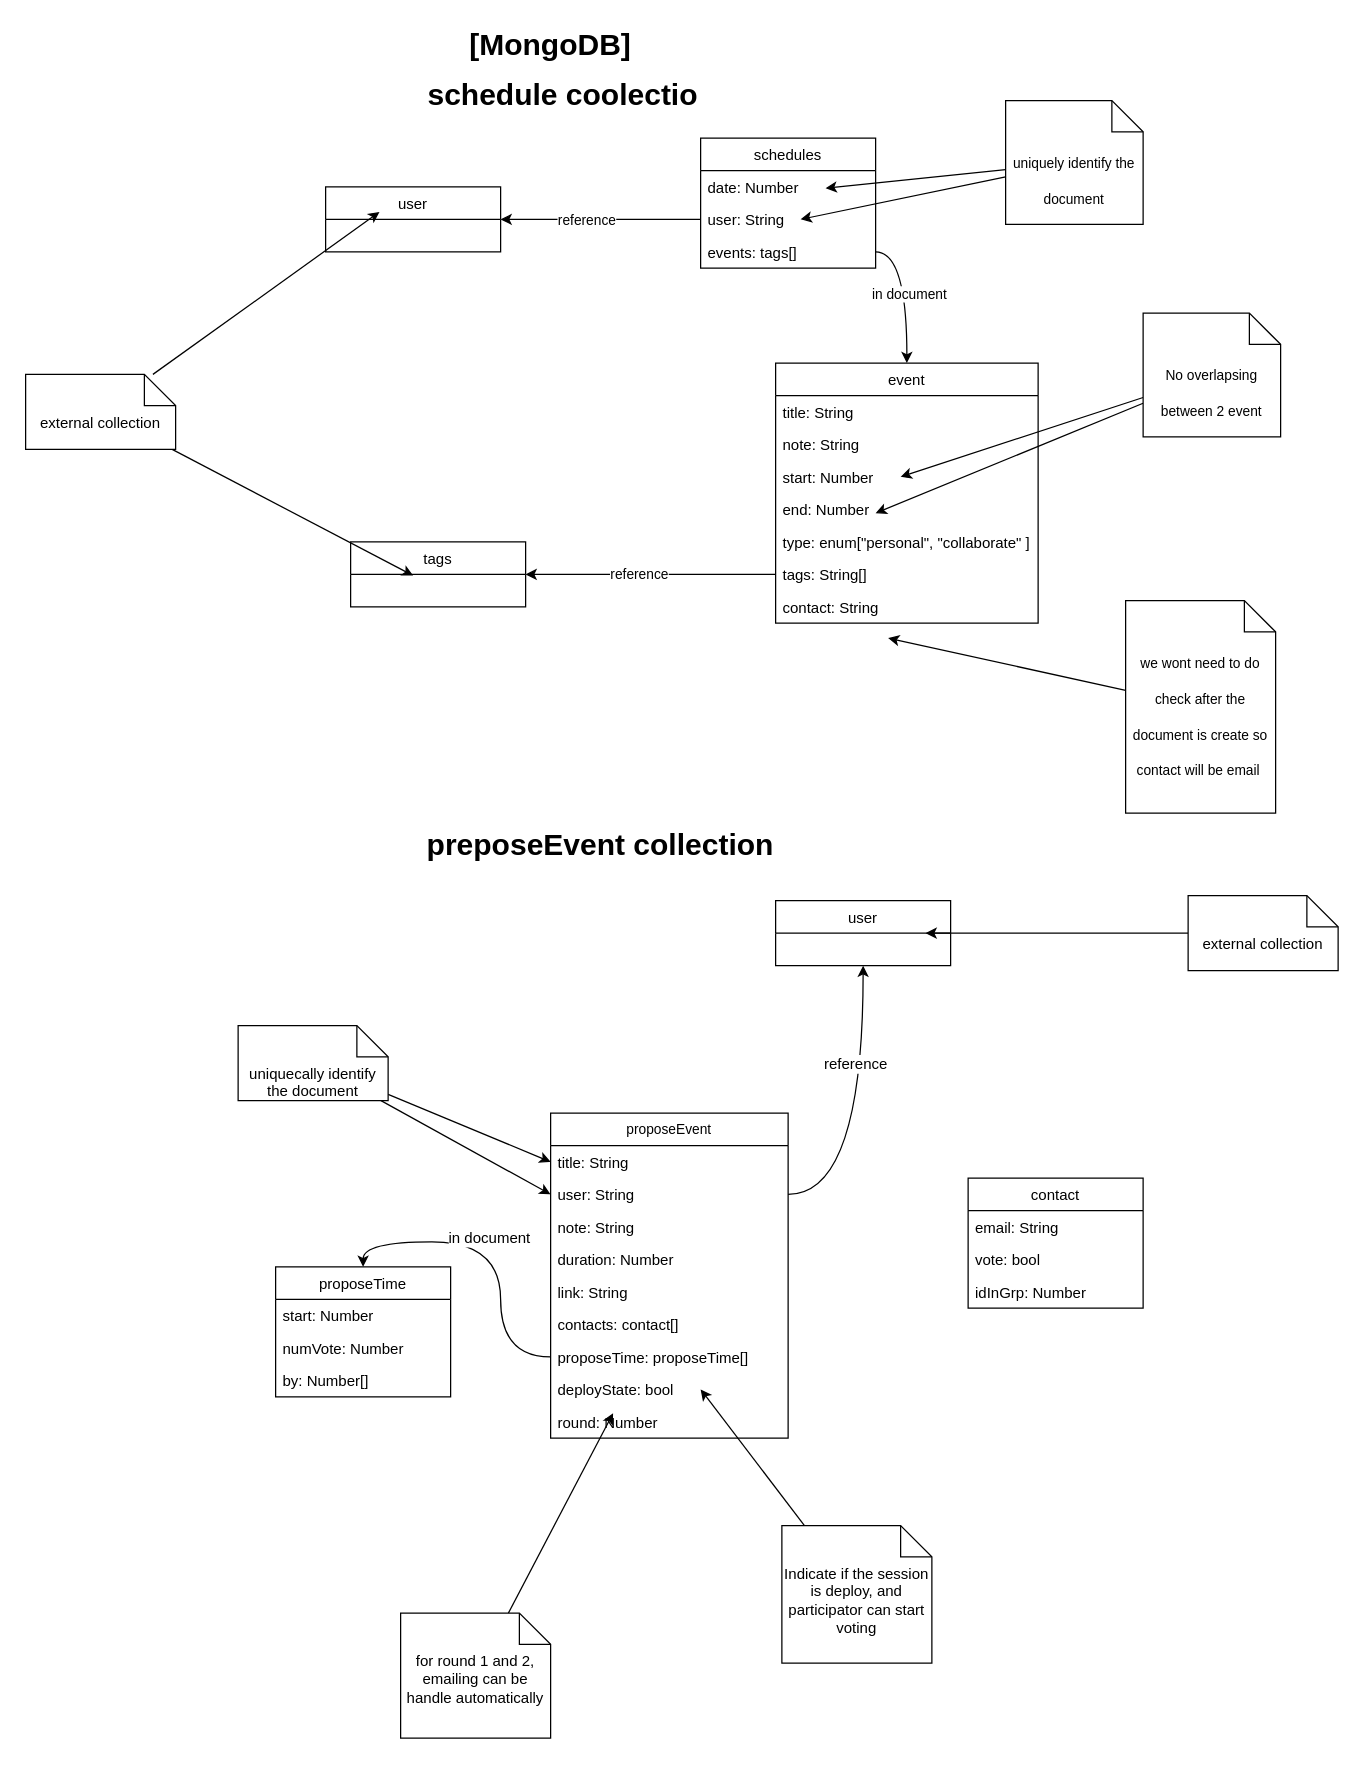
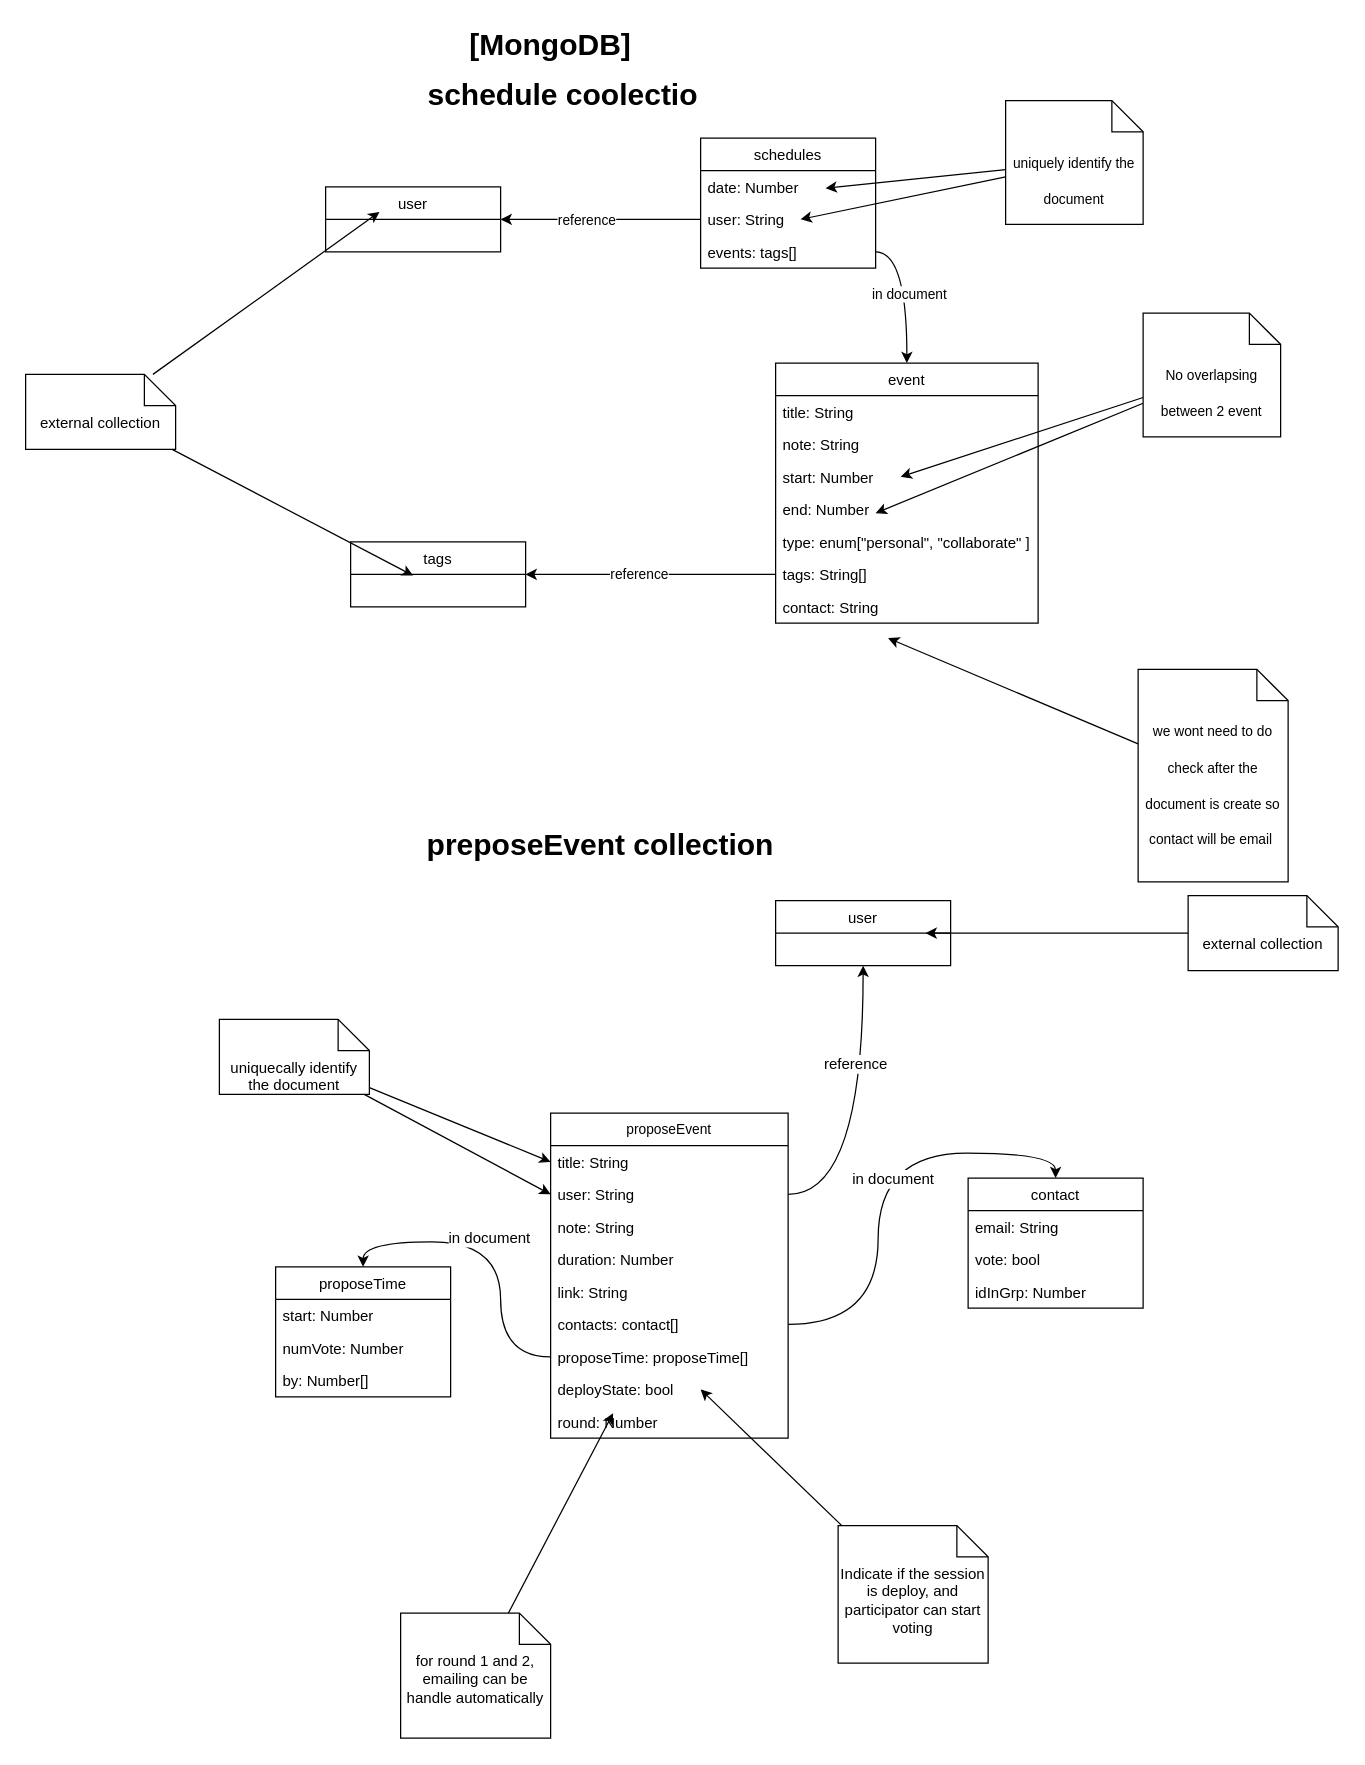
node "we wont need to do check after the document is create so contact will be email": moved (1201, 707) -> (1213, 776)
node "uniquecally identify the document": moved (313, 1063) -> (294, 1057)
edge "contacts: contact[]" -> "contact": added, label "in document"
node "Indicate if the session is deploy, and participator can start voting": moved (857, 1594) -> (913, 1594)
